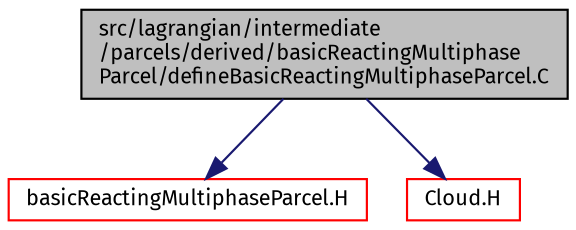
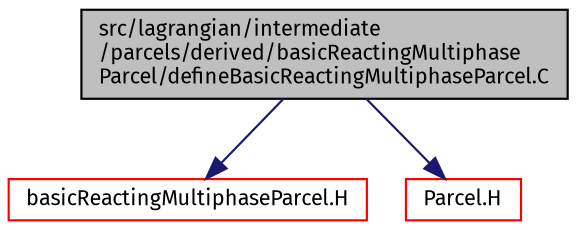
node "Cloud.H": label "Cloud.H" -> "Parcel.H"
